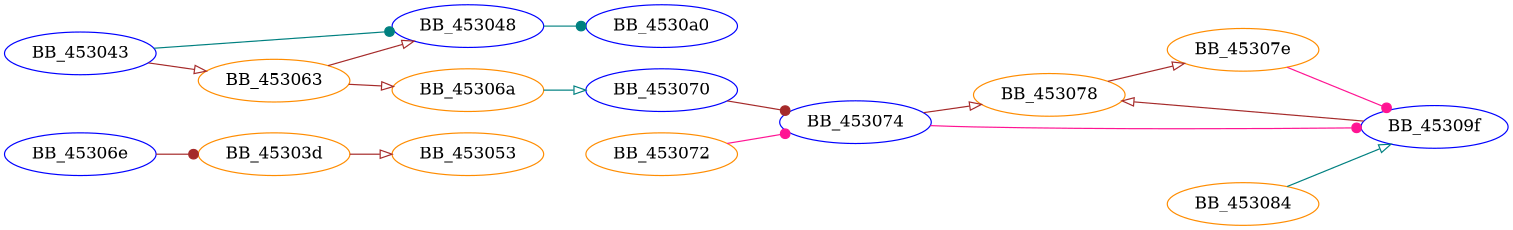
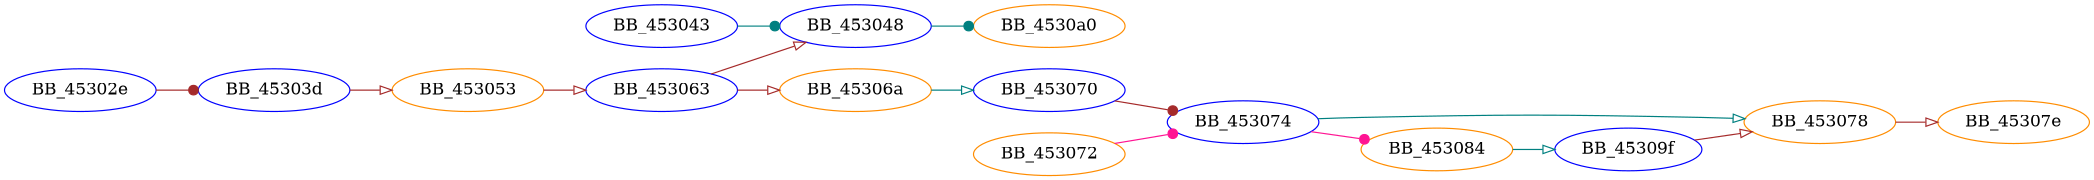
node "BB_4530a0": color blue -> darkorange
edge "BB_453043" -> "BB_453063": now "BB_453053" -> "BB_453063"
node "BB_453063": color darkorange -> blue
edge "BB_45307e" -> "BB_45309f": removed
edge "BB_453074" -> "BB_453078": color brown -> teal
edge "BB_453074" -> "BB_45309f": now "BB_453074" -> "BB_453084"
node "BB_45306e": label "BB_45306e" -> "BB_45302e"
node "BB_45303d": color darkorange -> blue
